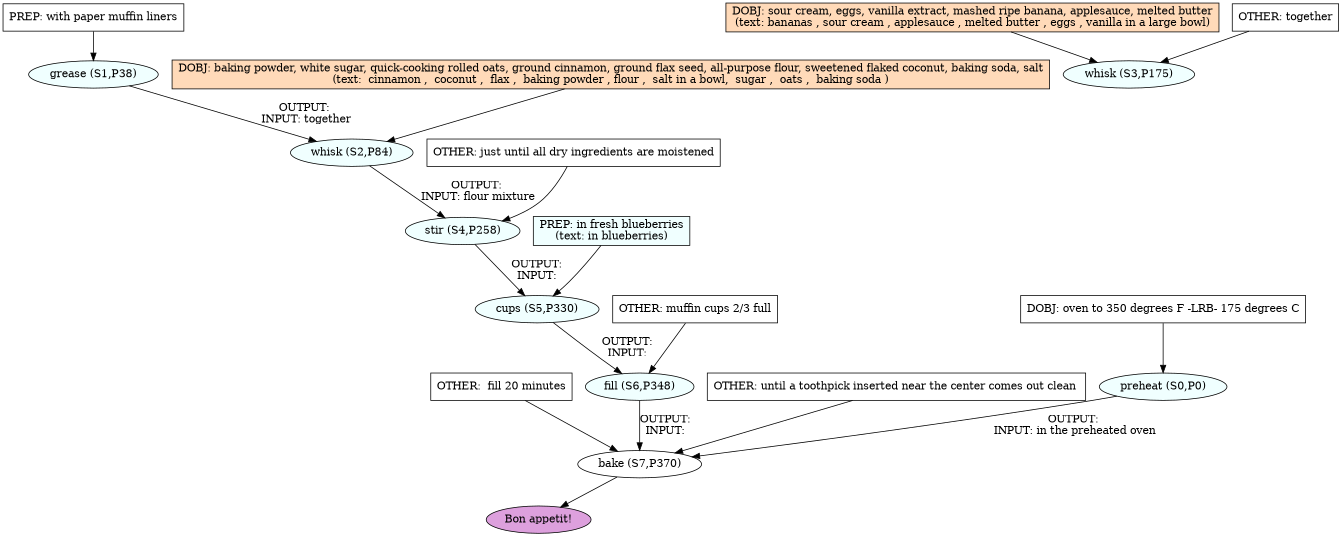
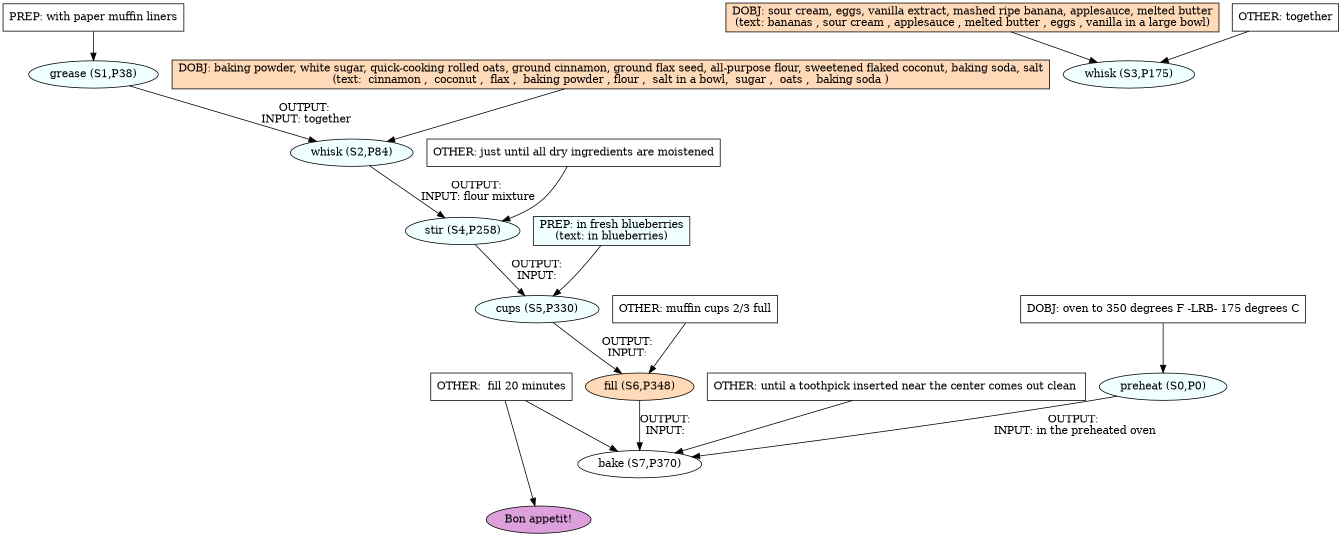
node "fill (S6,P348)": fillcolor azure -> peachpuff
edge "bake (S7,P370)" -> "Bon appetit!": now "OTHER:  fill 20 minutes" -> "Bon appetit!"
